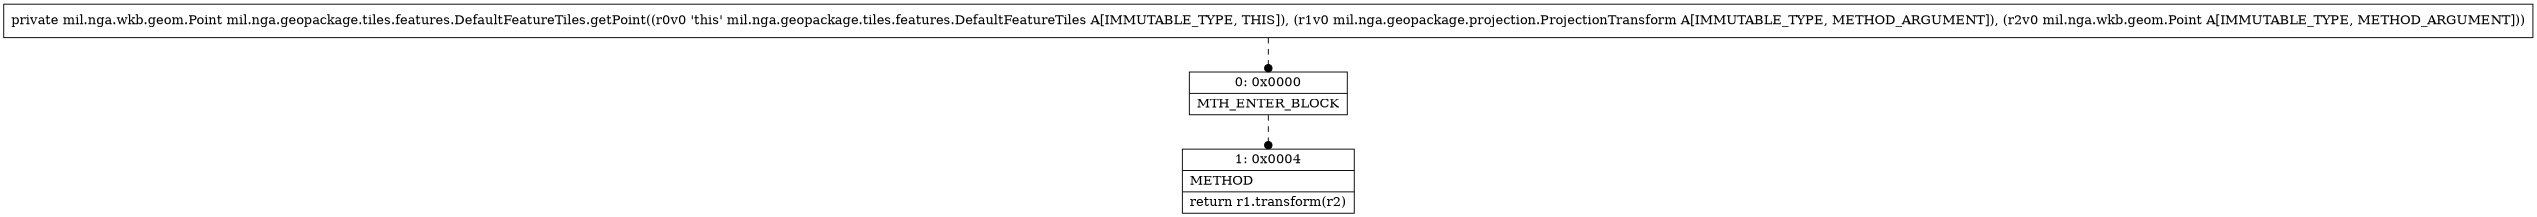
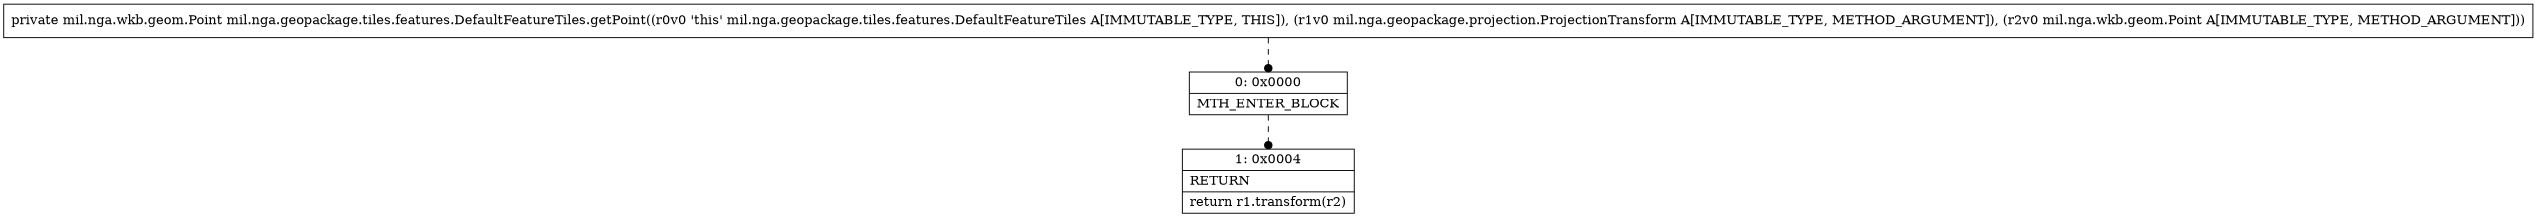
node "1: 0x0004": text "METHOD" -> "RETURN"
